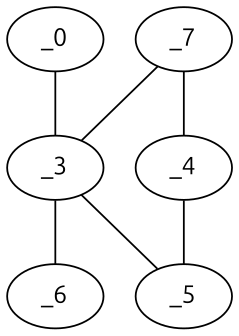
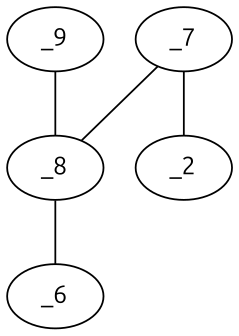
node "_0": label "_0" -> "_9"
node "_3": label "_3" -> "_8"
node "_4": label "_4" -> "_2"
node "_5": removed
